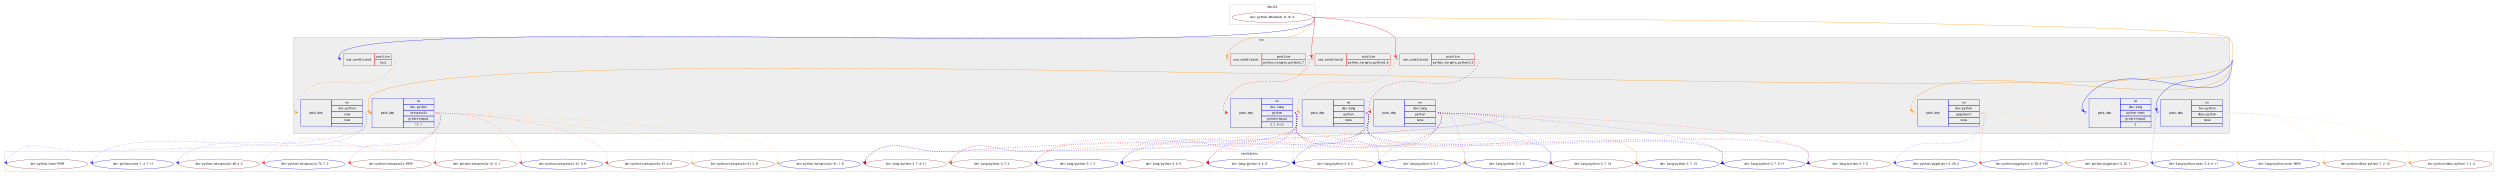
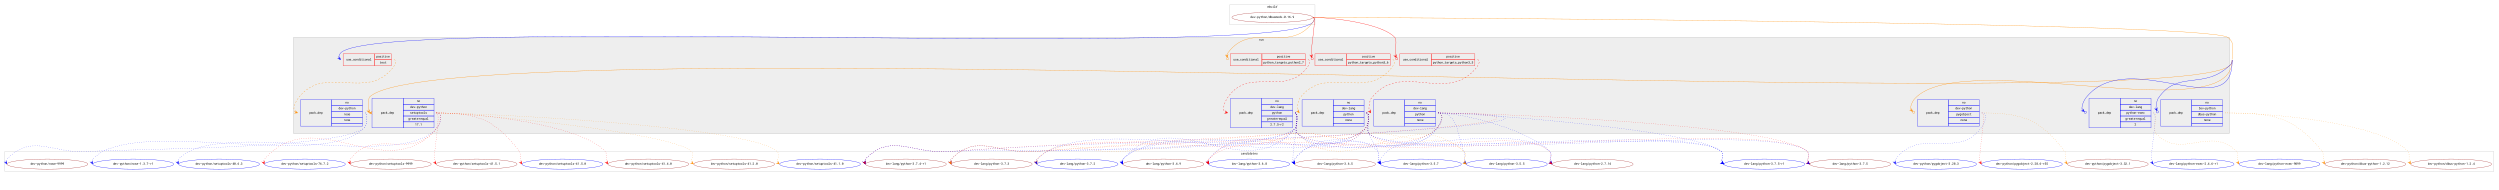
node "dev-python/setuptools-40.6.3": color brown -> blue
node "dev-lang/python-2.7.15": removed
